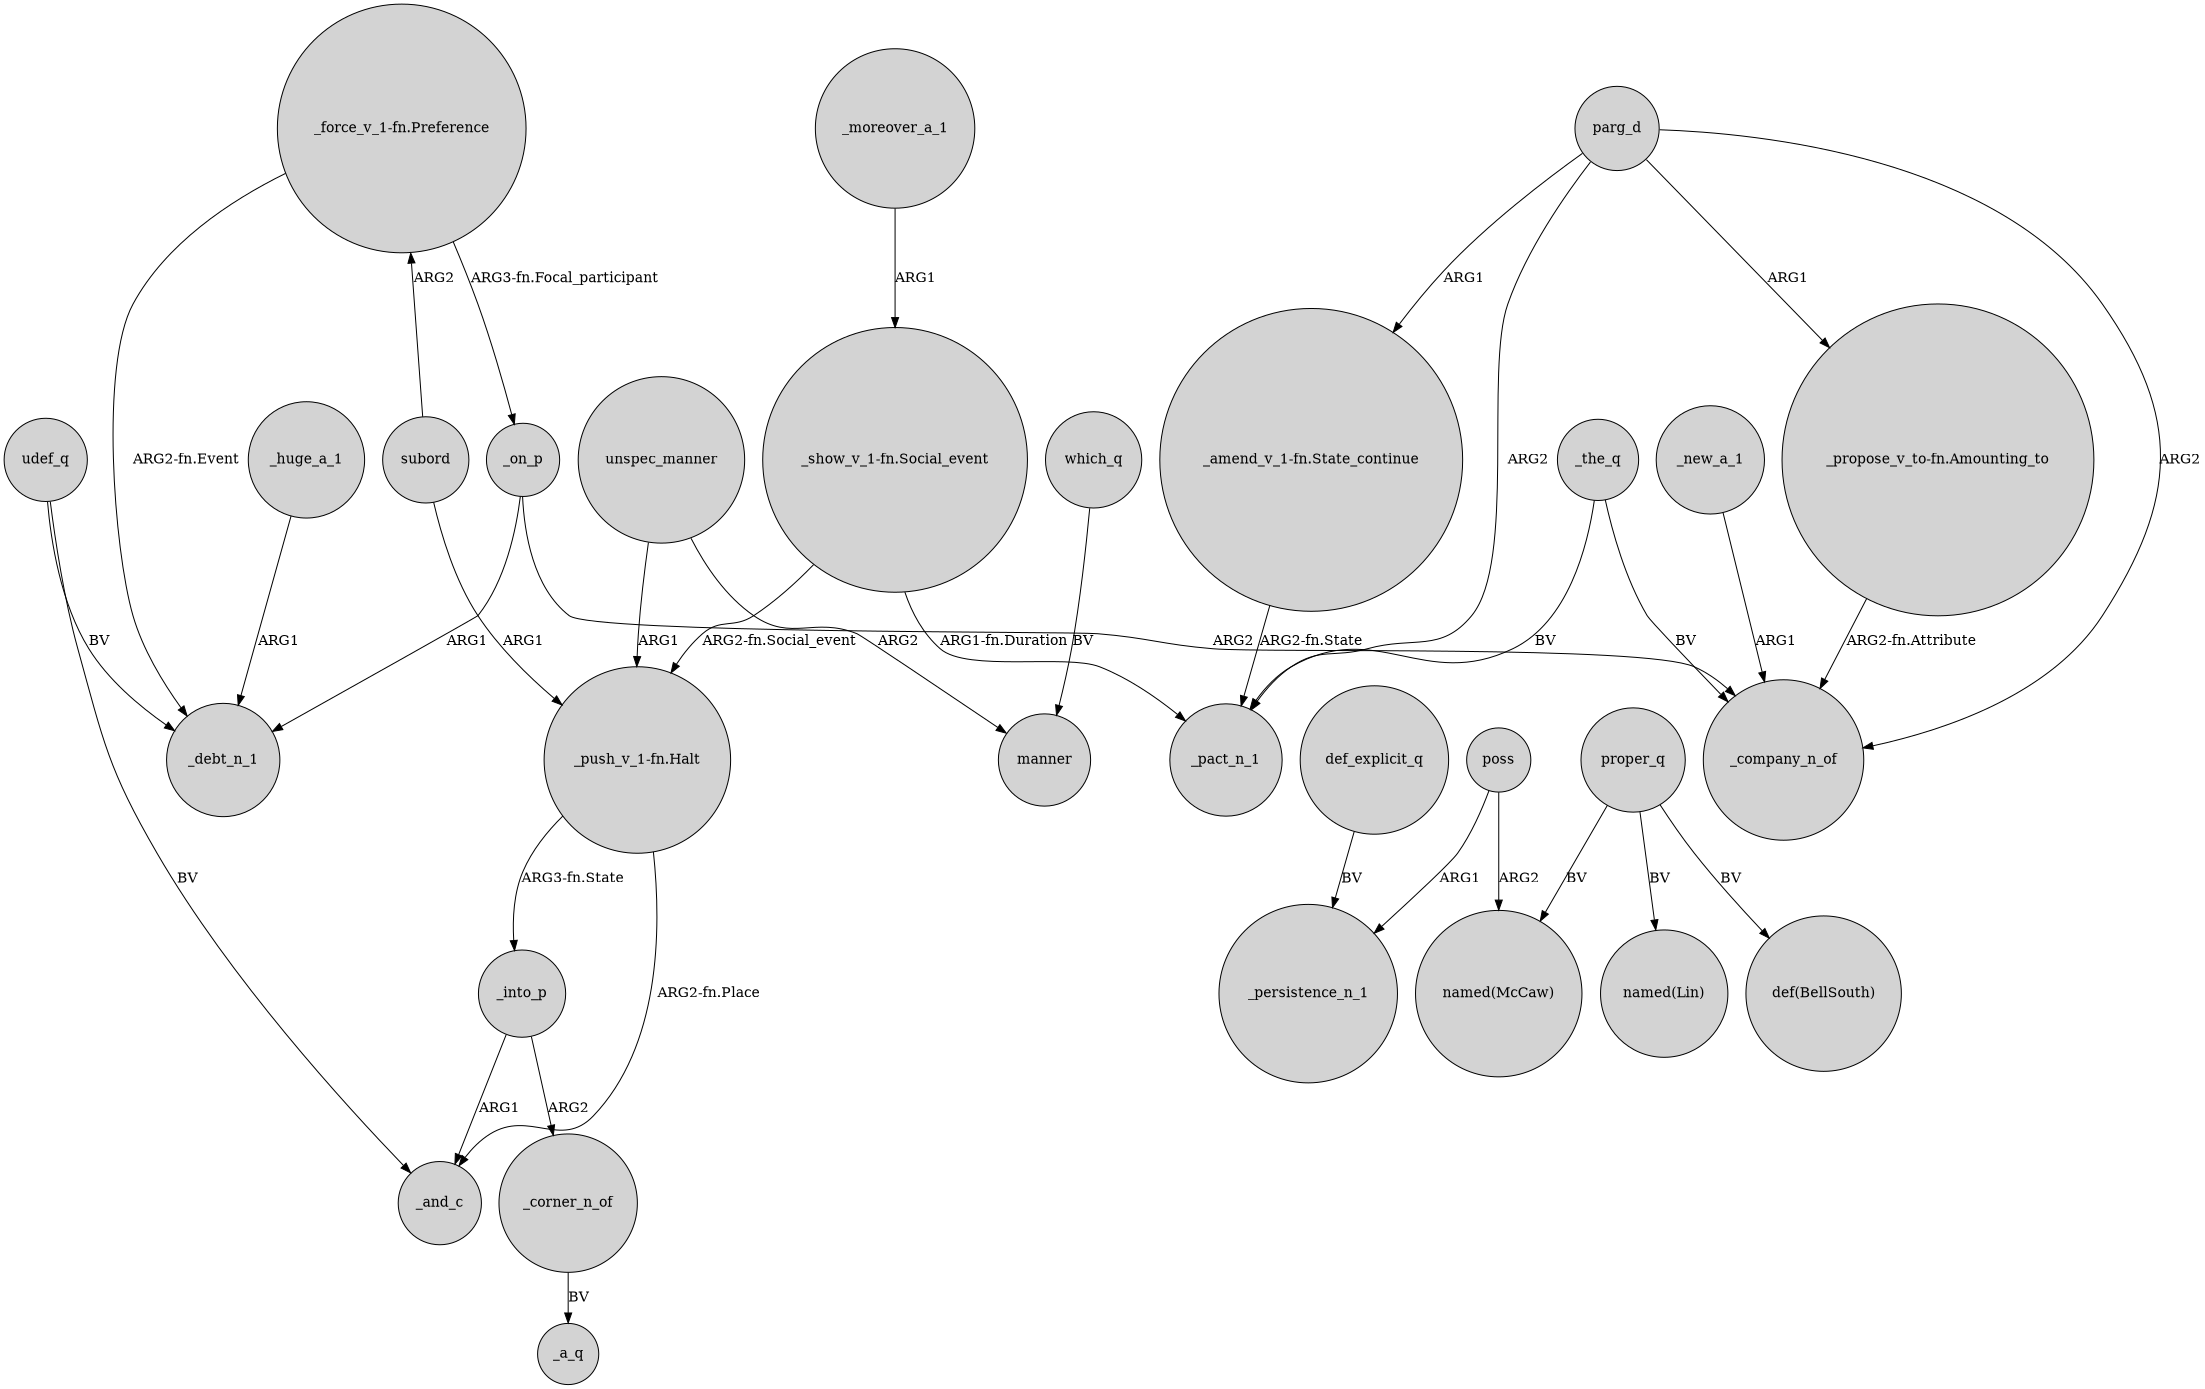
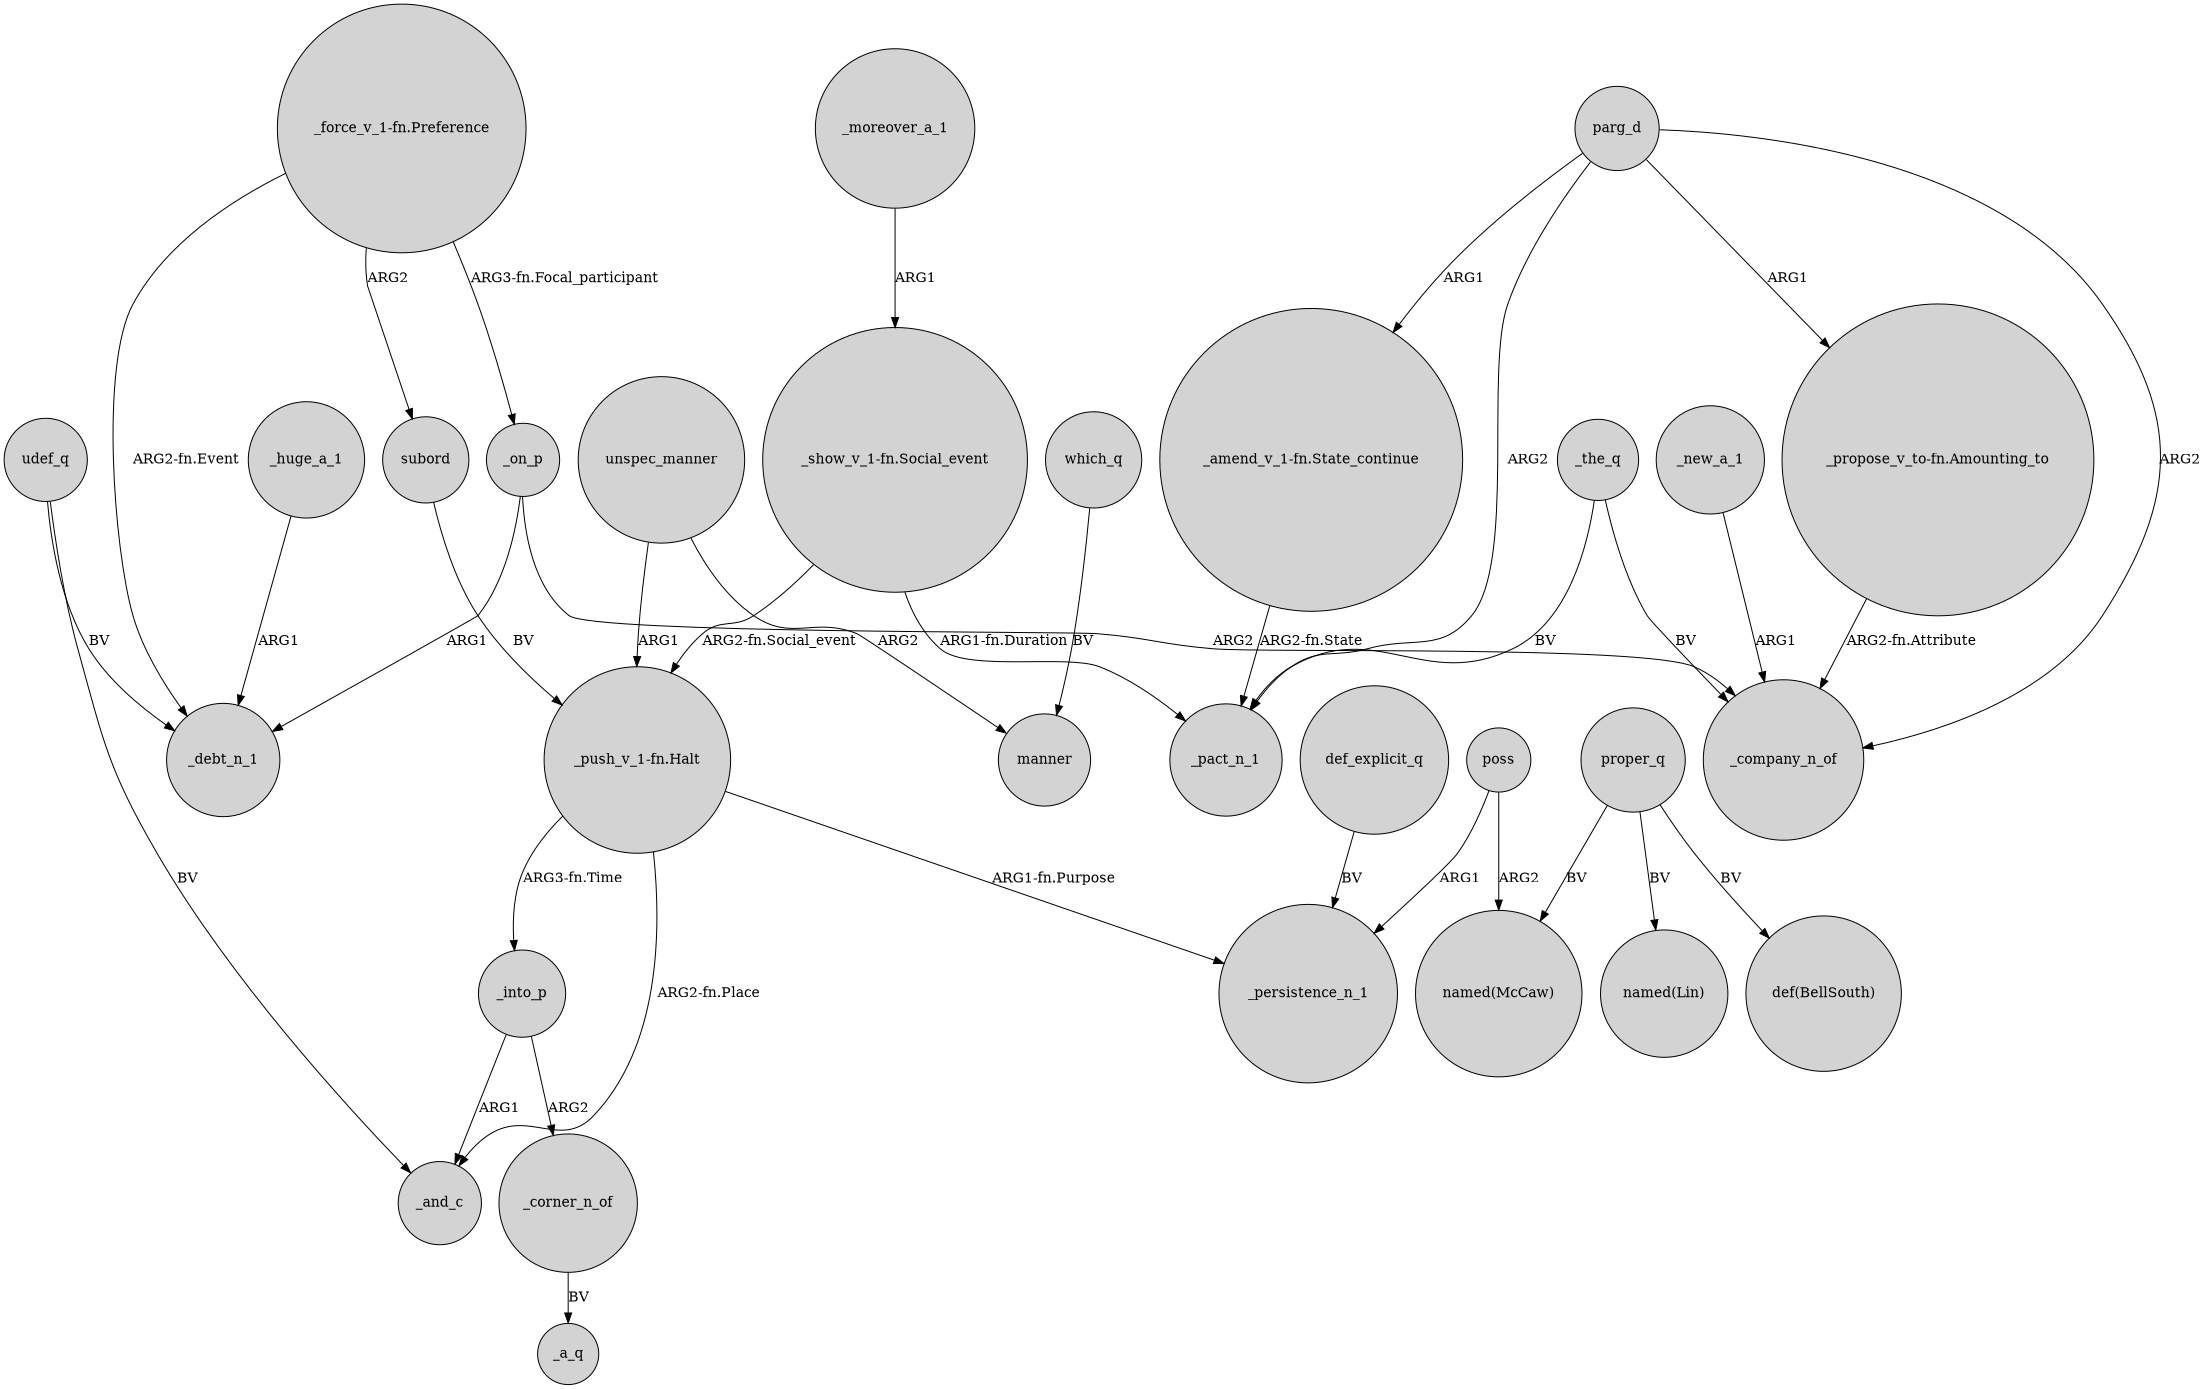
edge "subord" -> "_force_v_1-fn.Preference": reversed
edge "subord" -> "_push_v_1-fn.Halt": label "ARG1" -> "BV"
edge "_push_v_1-fn.Halt" -> "_persistence_n_1": added, label "ARG1-fn.Purpose"
edge "_push_v_1-fn.Halt" -> "_into_p": label "ARG3-fn.State" -> "ARG3-fn.Time"
